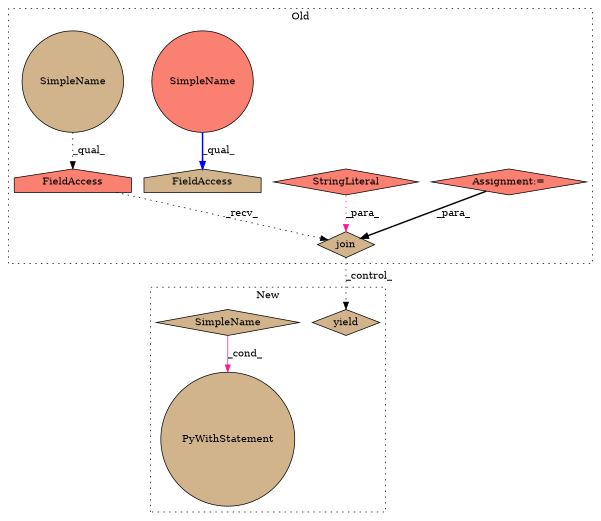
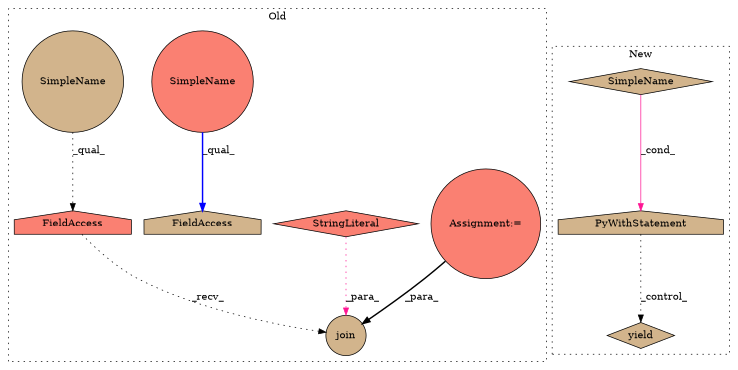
node "Assignment:=": shape diamond -> circle
node "join": shape diamond -> circle
edge "join" -> "yield": now "PyWithStatement" -> "yield"
node "PyWithStatement": shape circle -> house
